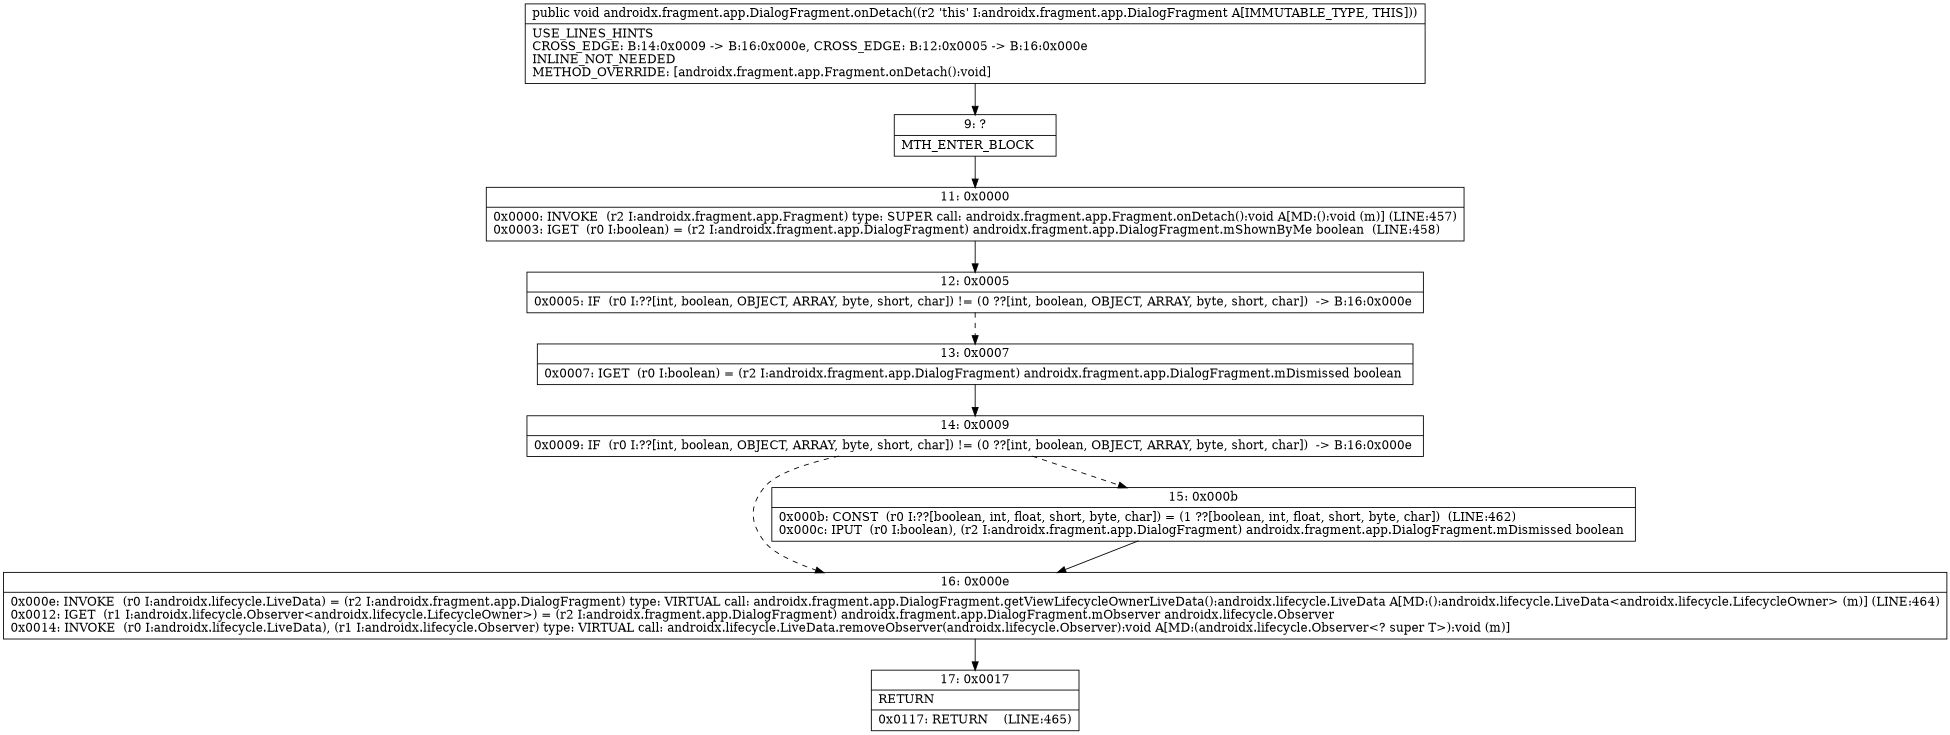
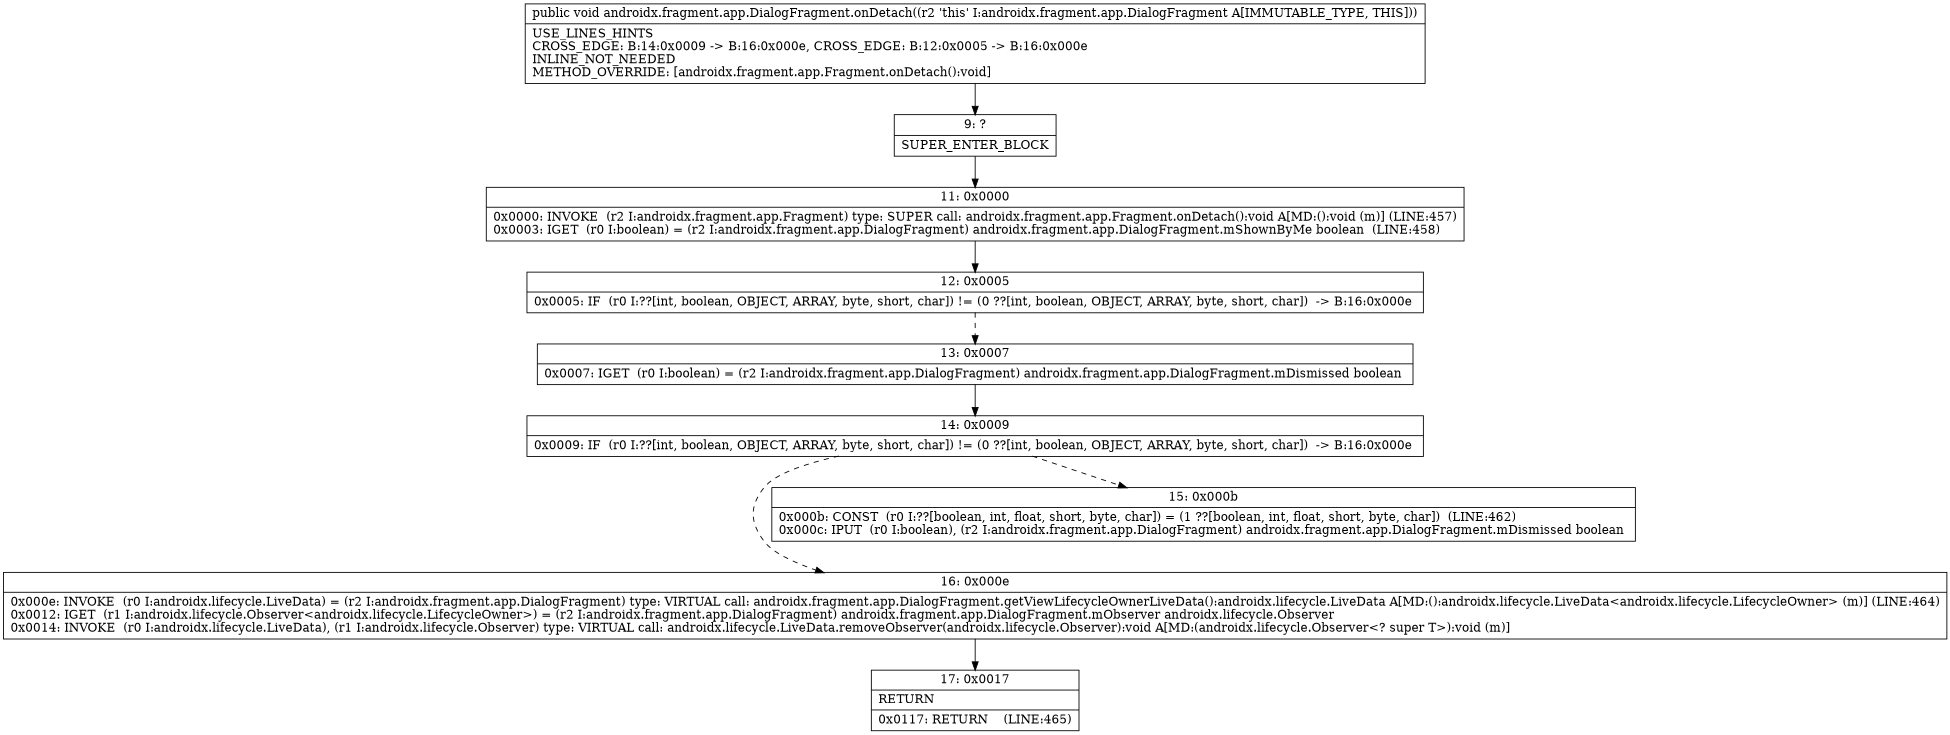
node "9: ?": text "MTH_ENTER_BLOCK" -> "SUPER_ENTER_BLOCK"
edge "15: 0x000b" -> "16: 0x000e": removed
